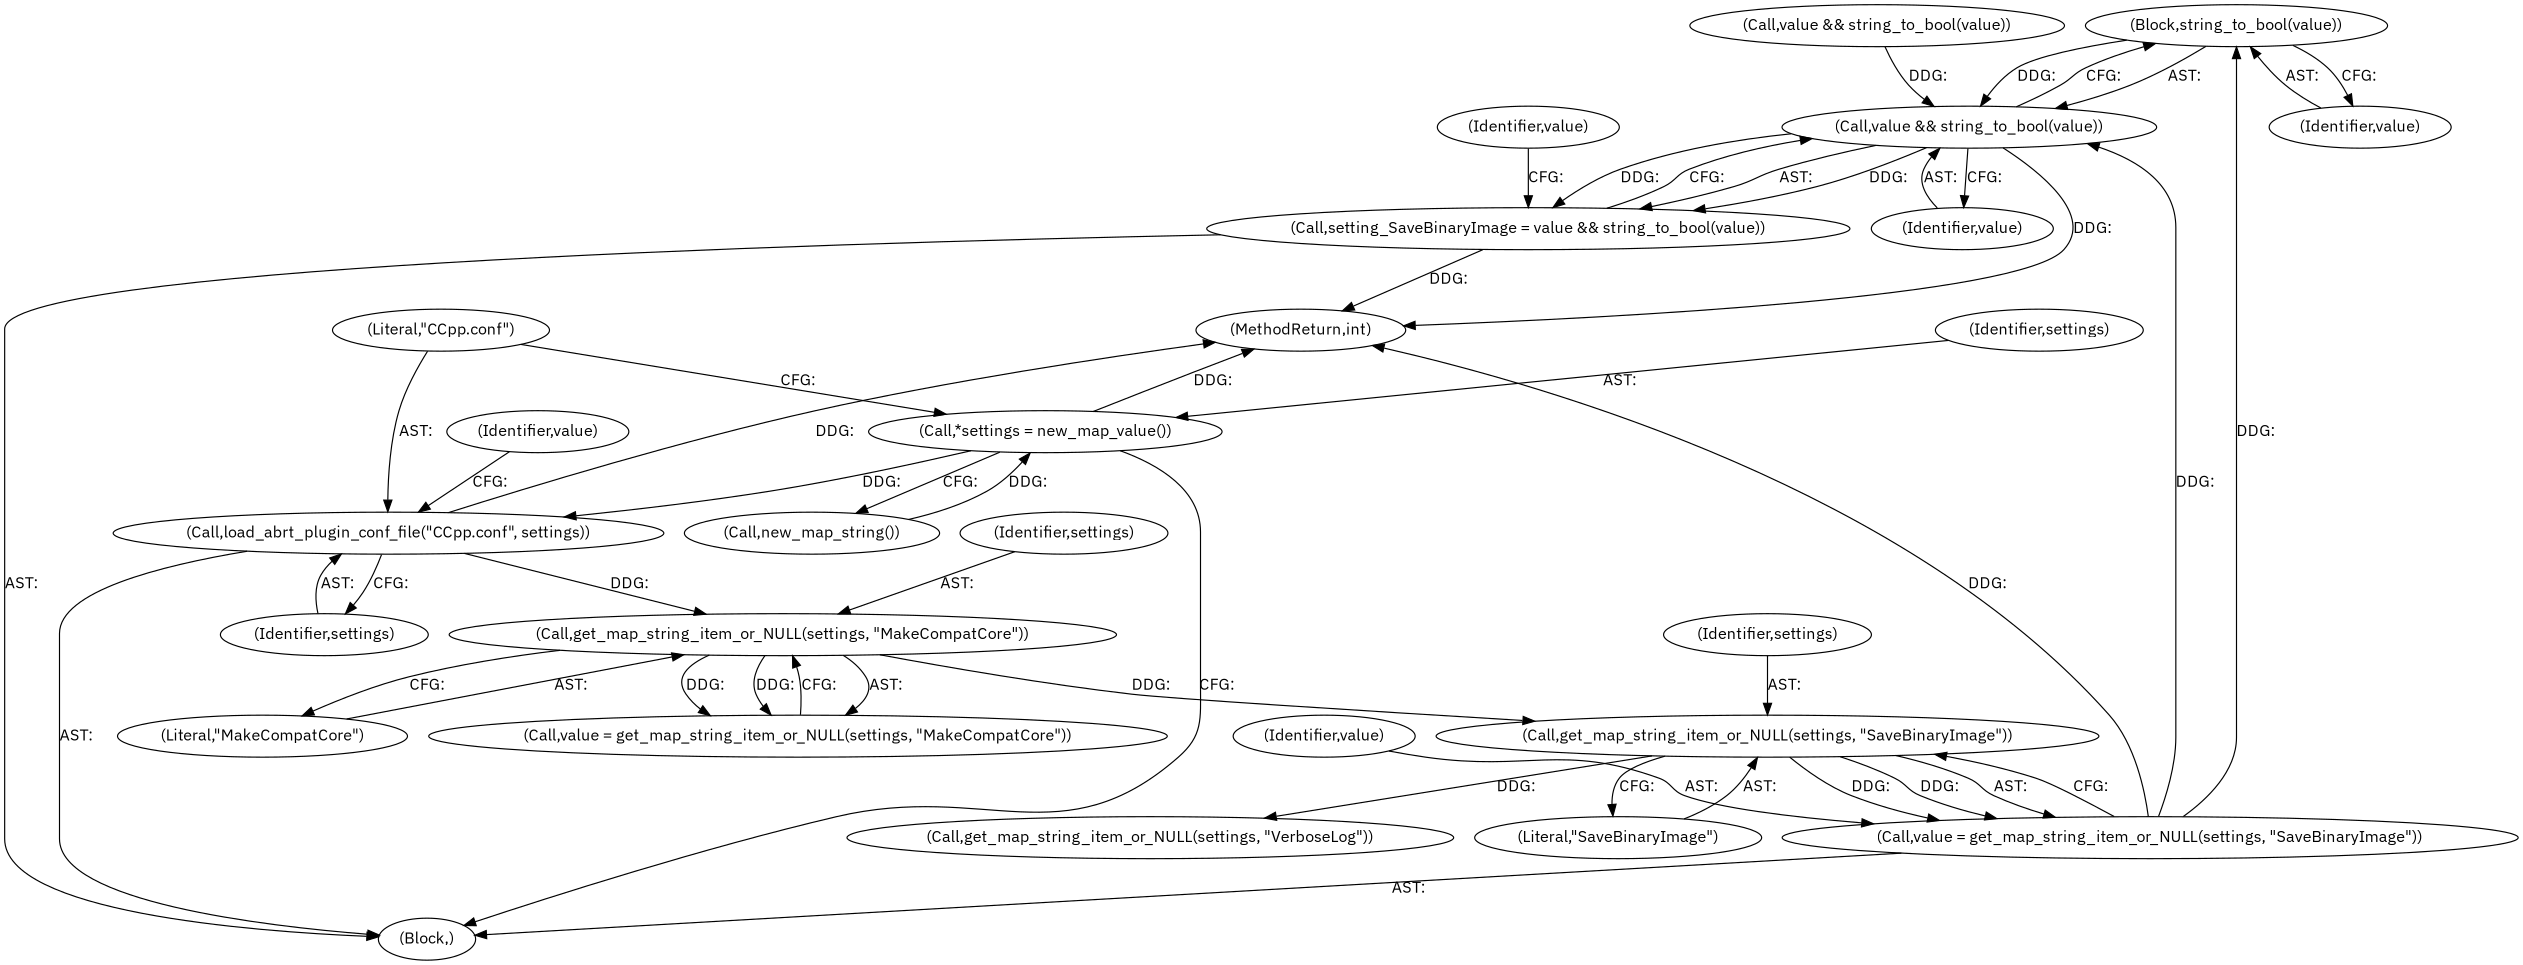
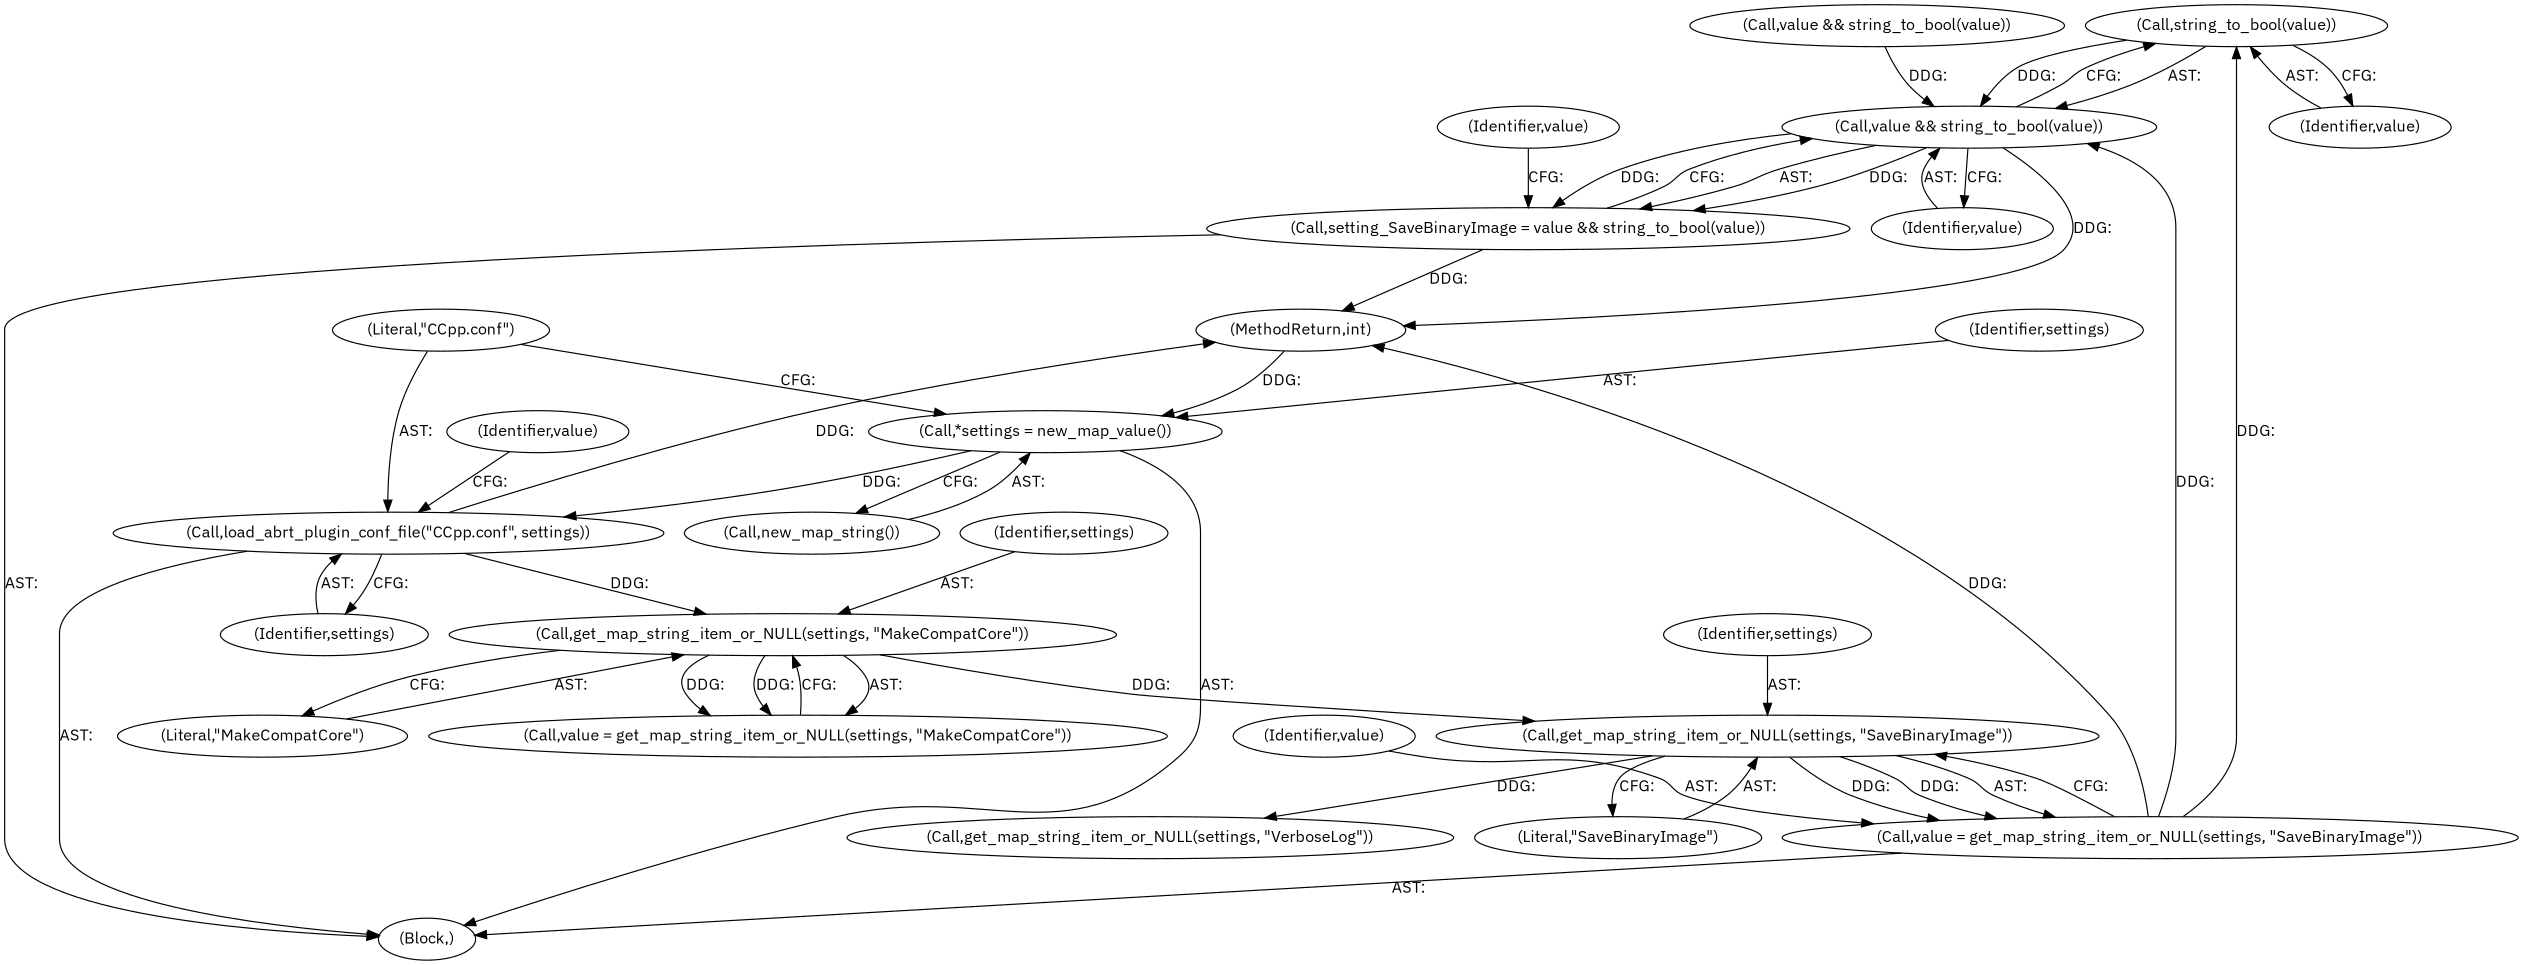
node "(Block,string_to_bool(value))": label "(Block,string_to_bool(value))" -> "(Call,string_to_bool(value))"
edge "(Call,*settings = new_map_value())" -> "(MethodReturn,int)": reversed
edge "(Call,new_map_string())" -> "(Call,*settings = new_map_value())": label "DDG: " -> "AST: "
edge "(Call,*settings = new_map_value())" -> "(Block,)": label "CFG: " -> "AST: "
